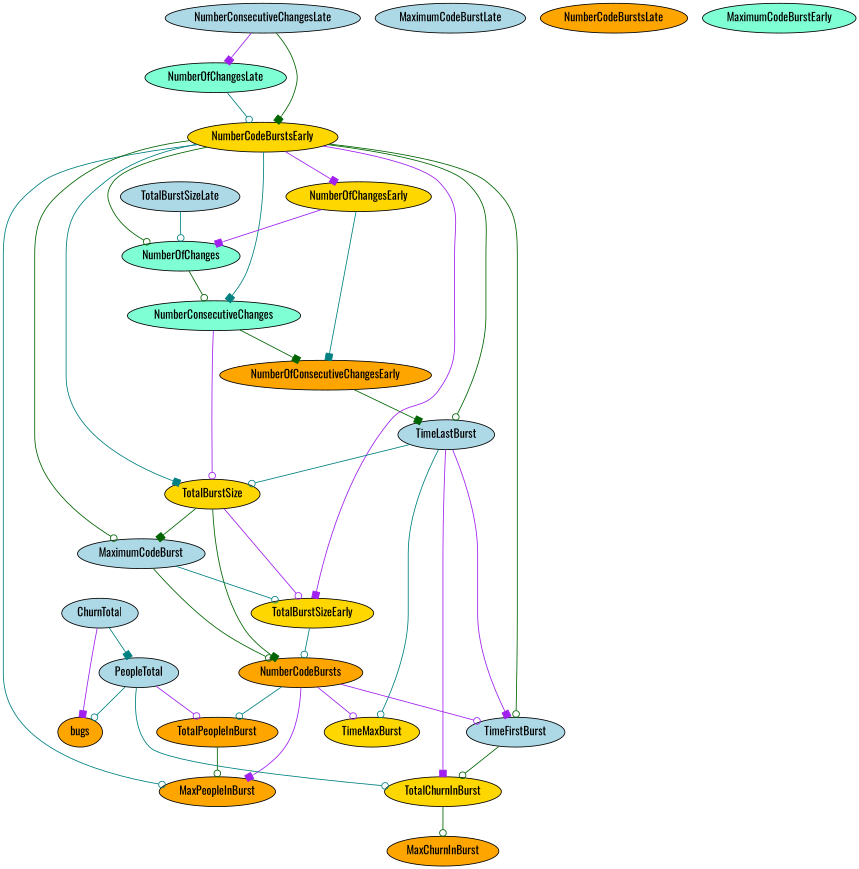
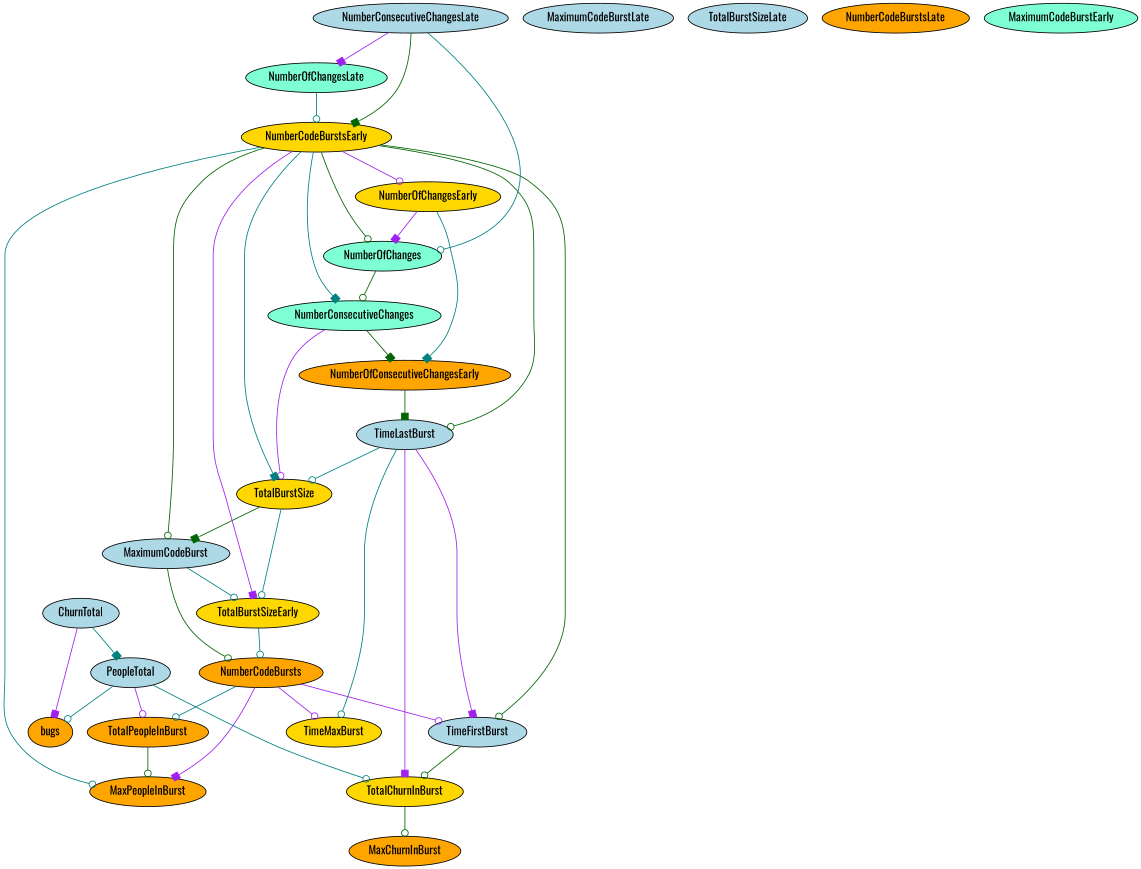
edge "NumberCodeBurstsEarly" -> "NumberOfChangesEarly": arrowhead box -> odot
edge "TotalBurstSizeLate" -> "NumberOfChanges": now "NumberConsecutiveChangesLate" -> "NumberOfChanges"
edge "TotalBurstSize" -> "TotalBurstSizeEarly": color purple -> teal
edge "TotalBurstSize" -> "NumberCodeBursts": removed
